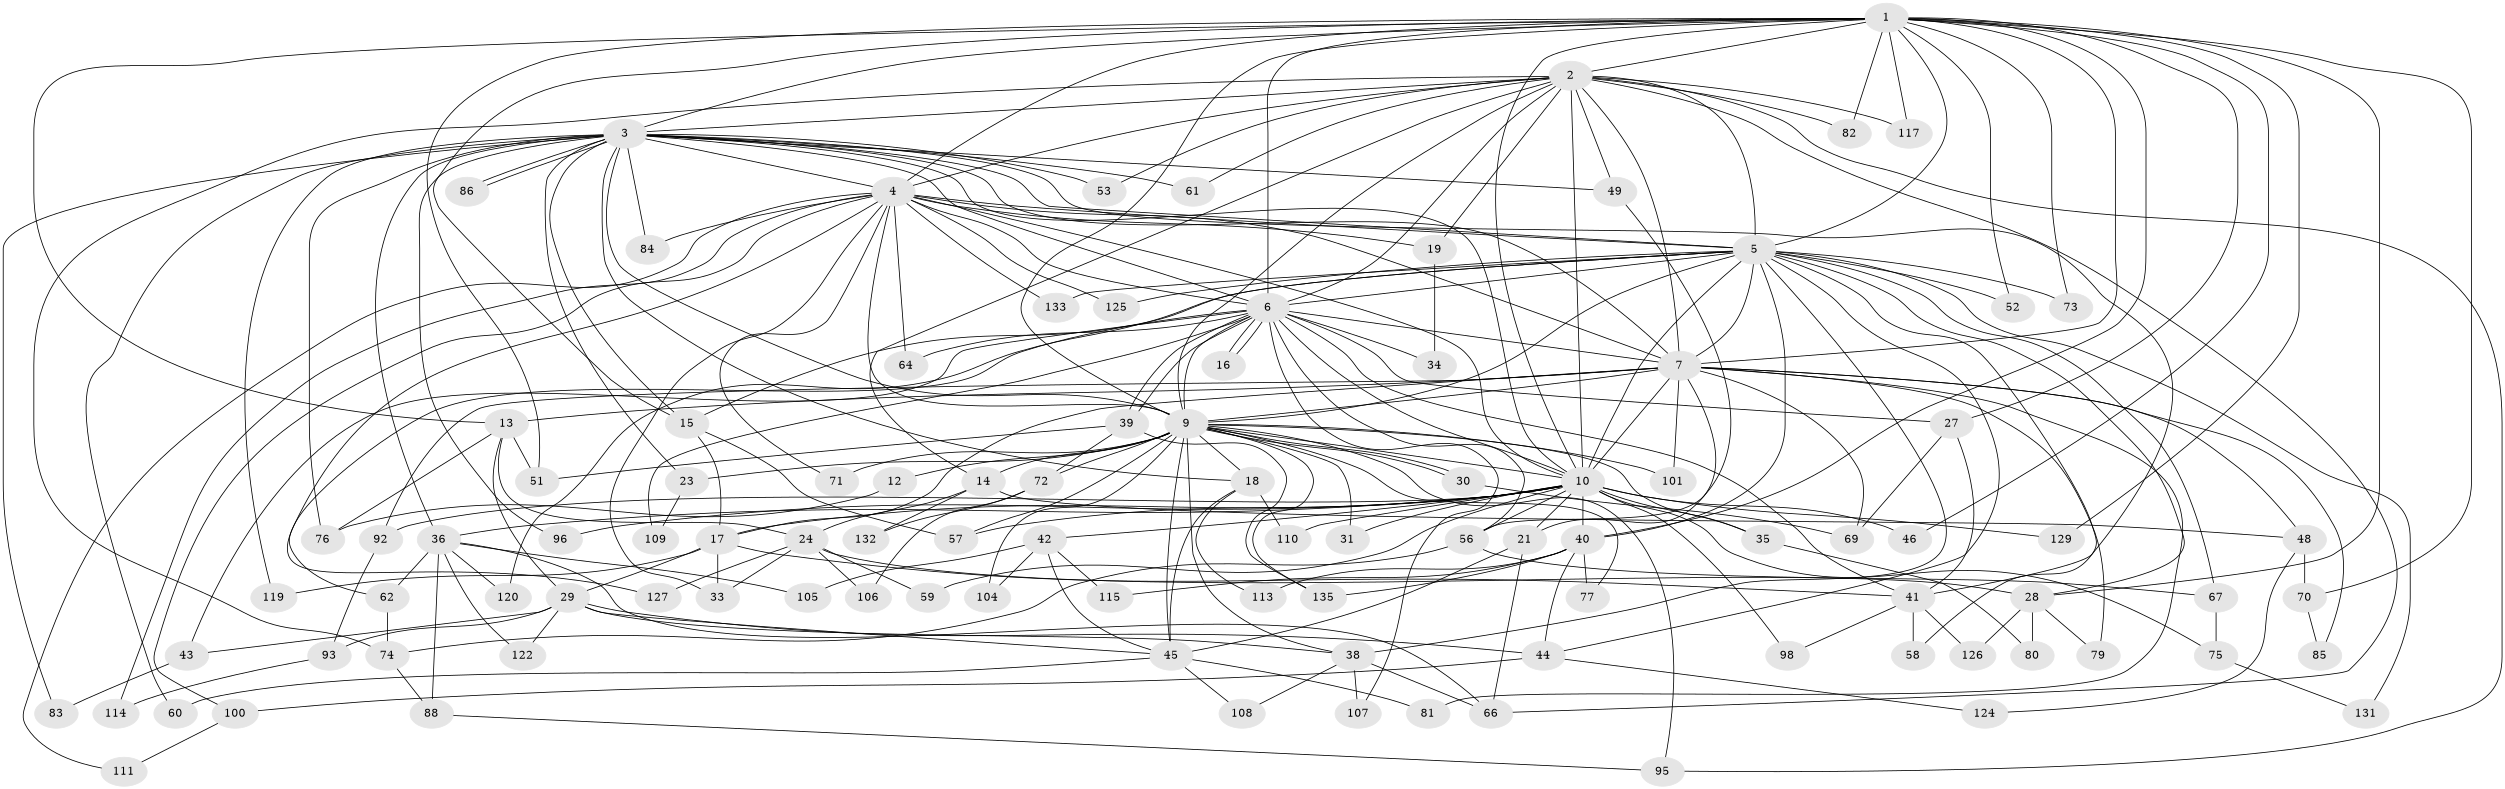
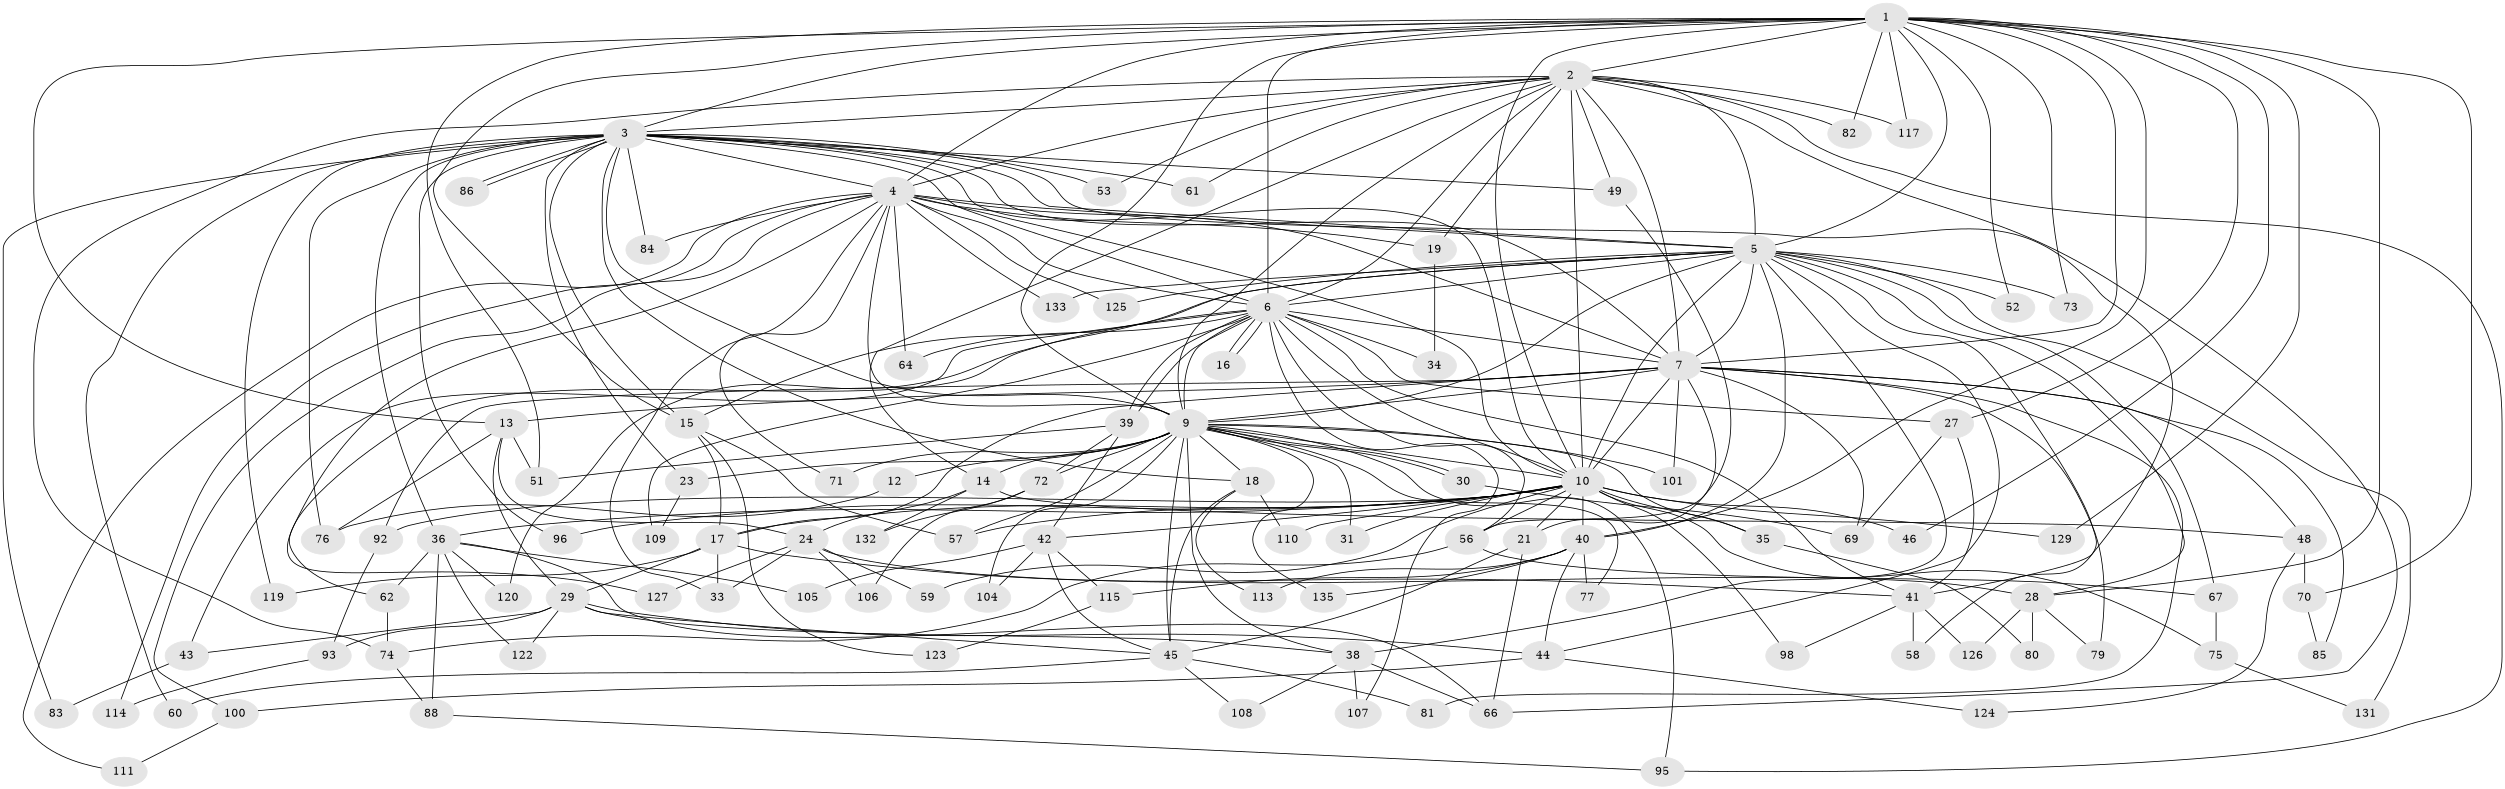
edge "39" -- "135": now "39" -- "42"
node "123": added
